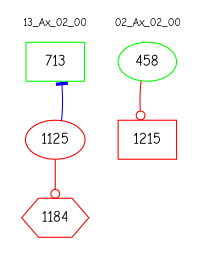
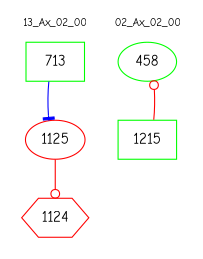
edge "458" -> "1215": reversed
edge "1125" -> "713": reversed
node "1215": color red -> green
node "1184": label "1184" -> "1124"
